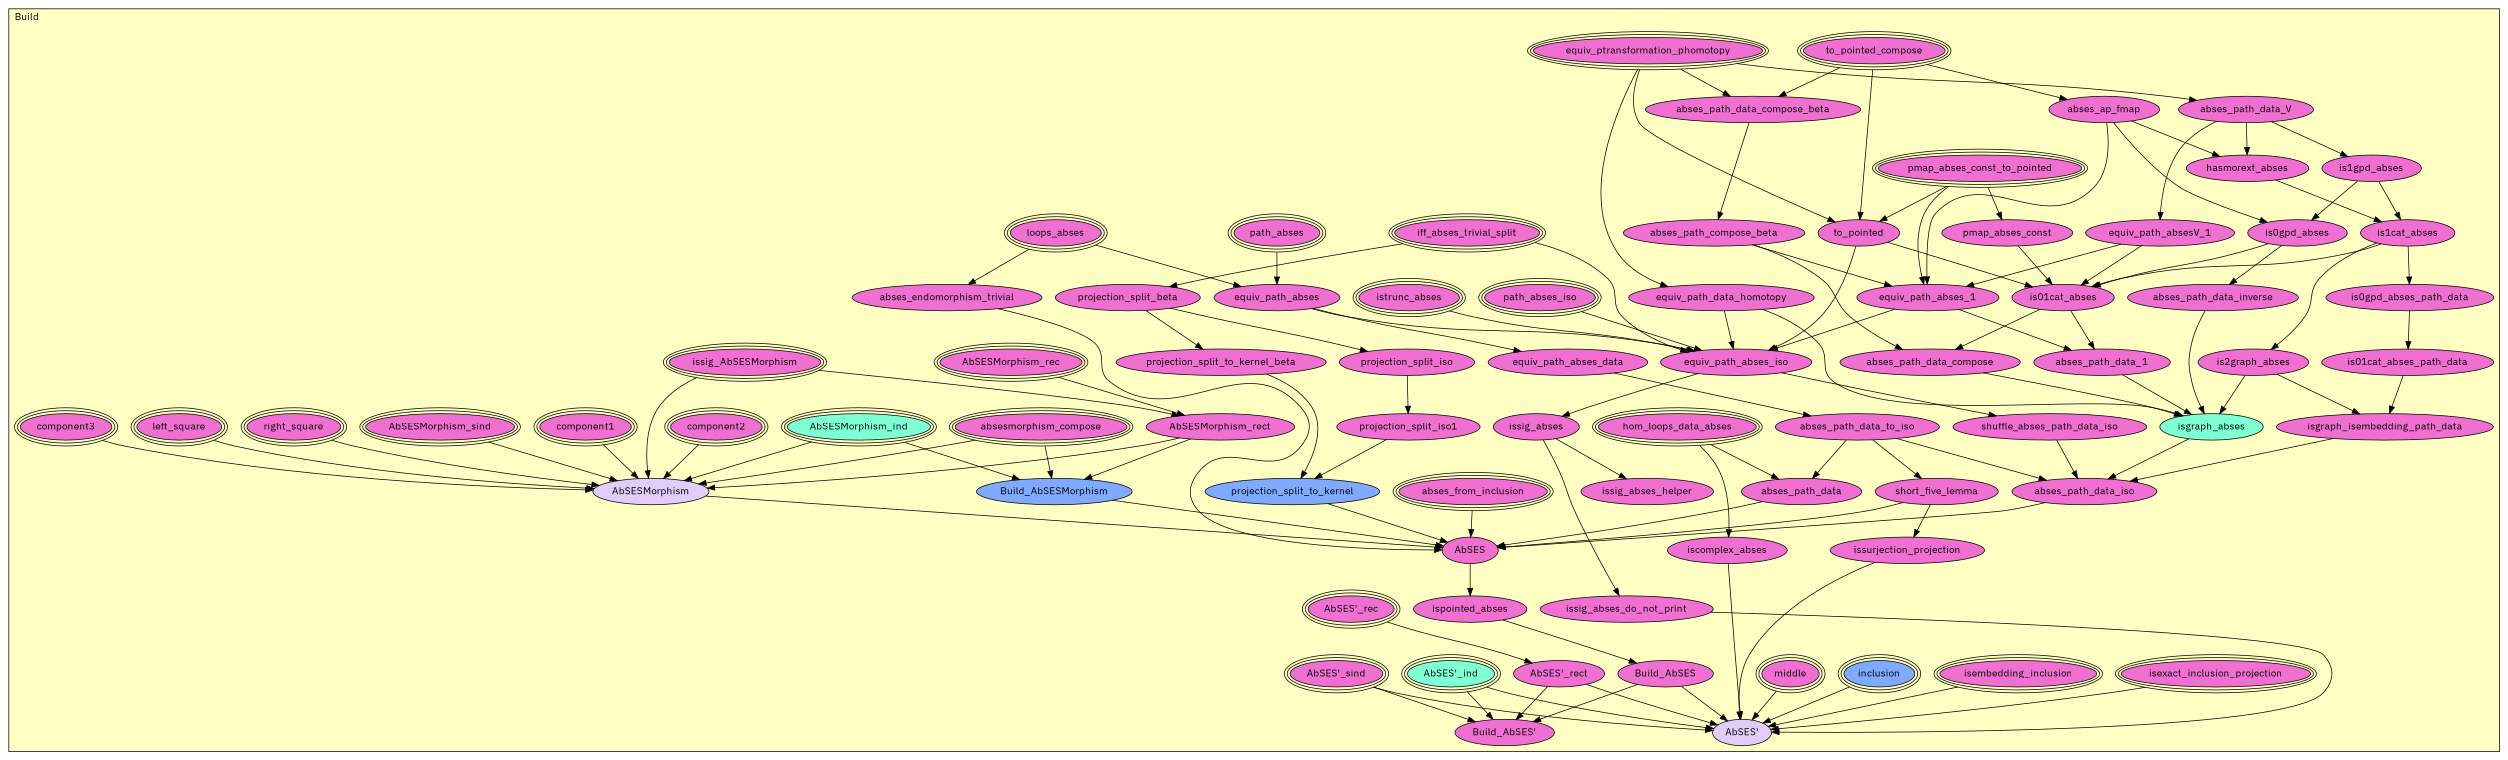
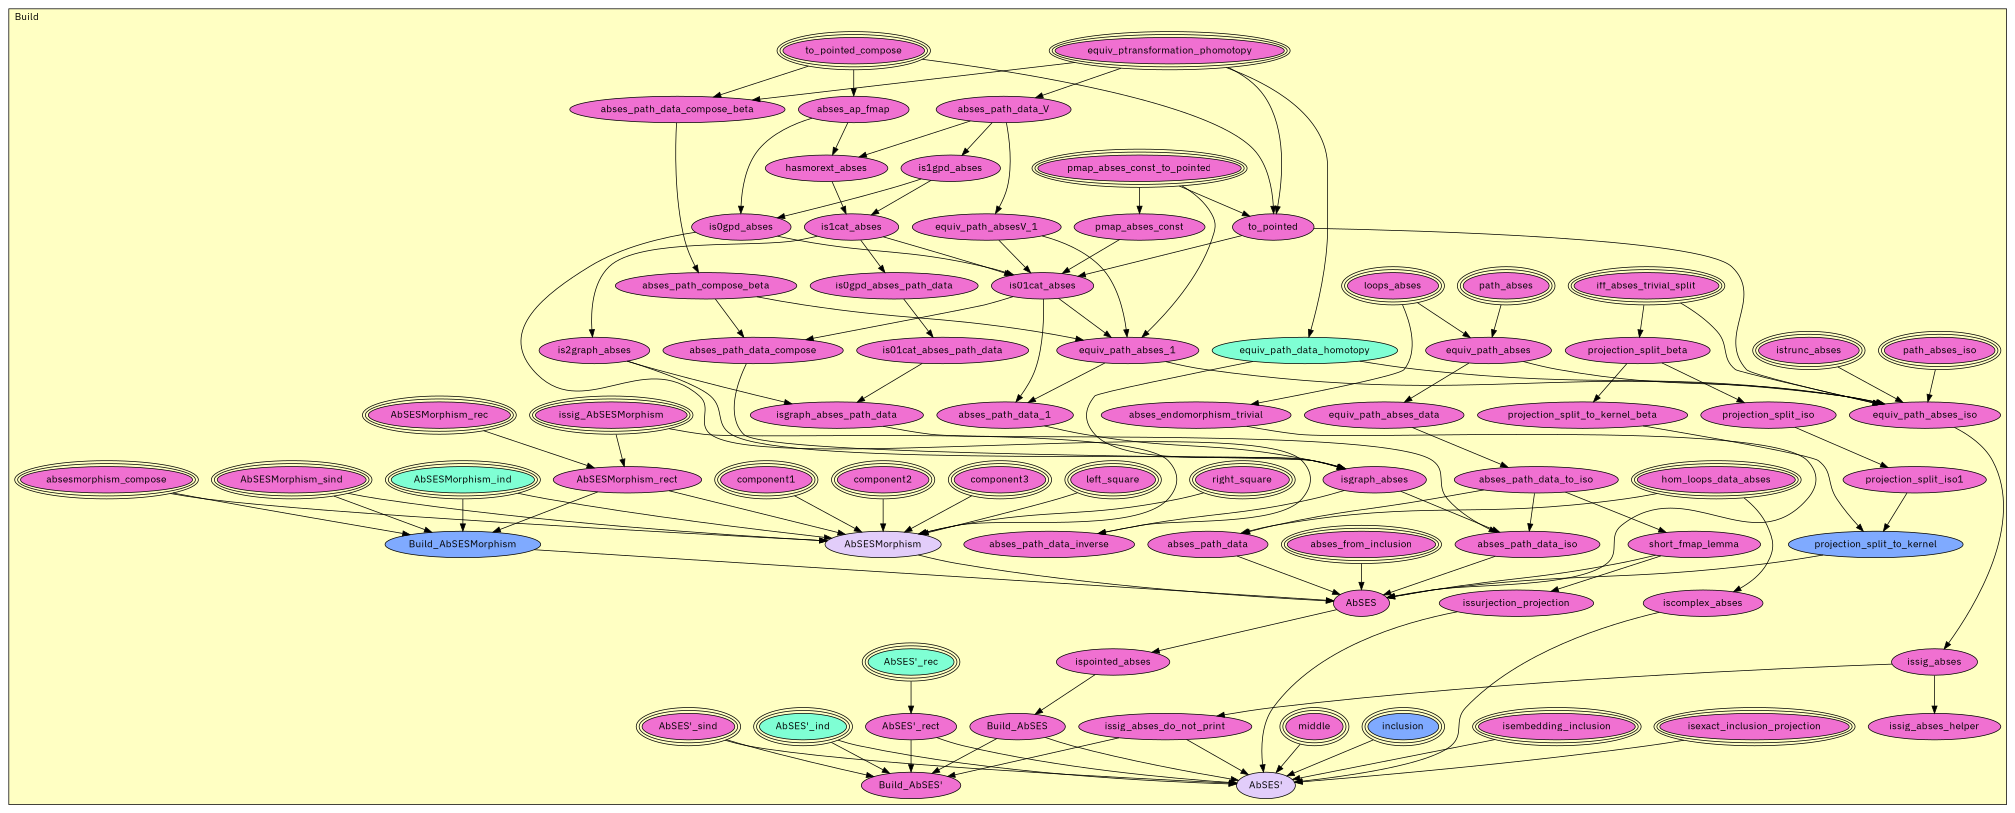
edge "abses_ap_fmap" -> "equiv_path_abses_1": now "is01cat_abses" -> "equiv_path_abses_1"
node "equiv_path_data_homotopy": fillcolor #f070d1 -> #7fffd4
edge "abses_path_data_inverse" -> "isgraph_abses": reversed
node "shuffle_abses_path_data_iso": removed
node "isgraph_abses": fillcolor #7fffd4 -> #f070d1
node "isgraph_isembedding_path_data": label "isgraph_isembedding_path_data" -> "isgraph_abses_path_data"
node "short_five_lemma": label "short_five_lemma" -> "short_fmap_lemma"
edge "AbSESMorphism_sind" -> "Build_AbSESMorphism": added
node "AbSES'_rec": fillcolor #f070d1 -> #7fffd4
edge "issig_abses_do_not_print" -> "Build_AbSES'": added
